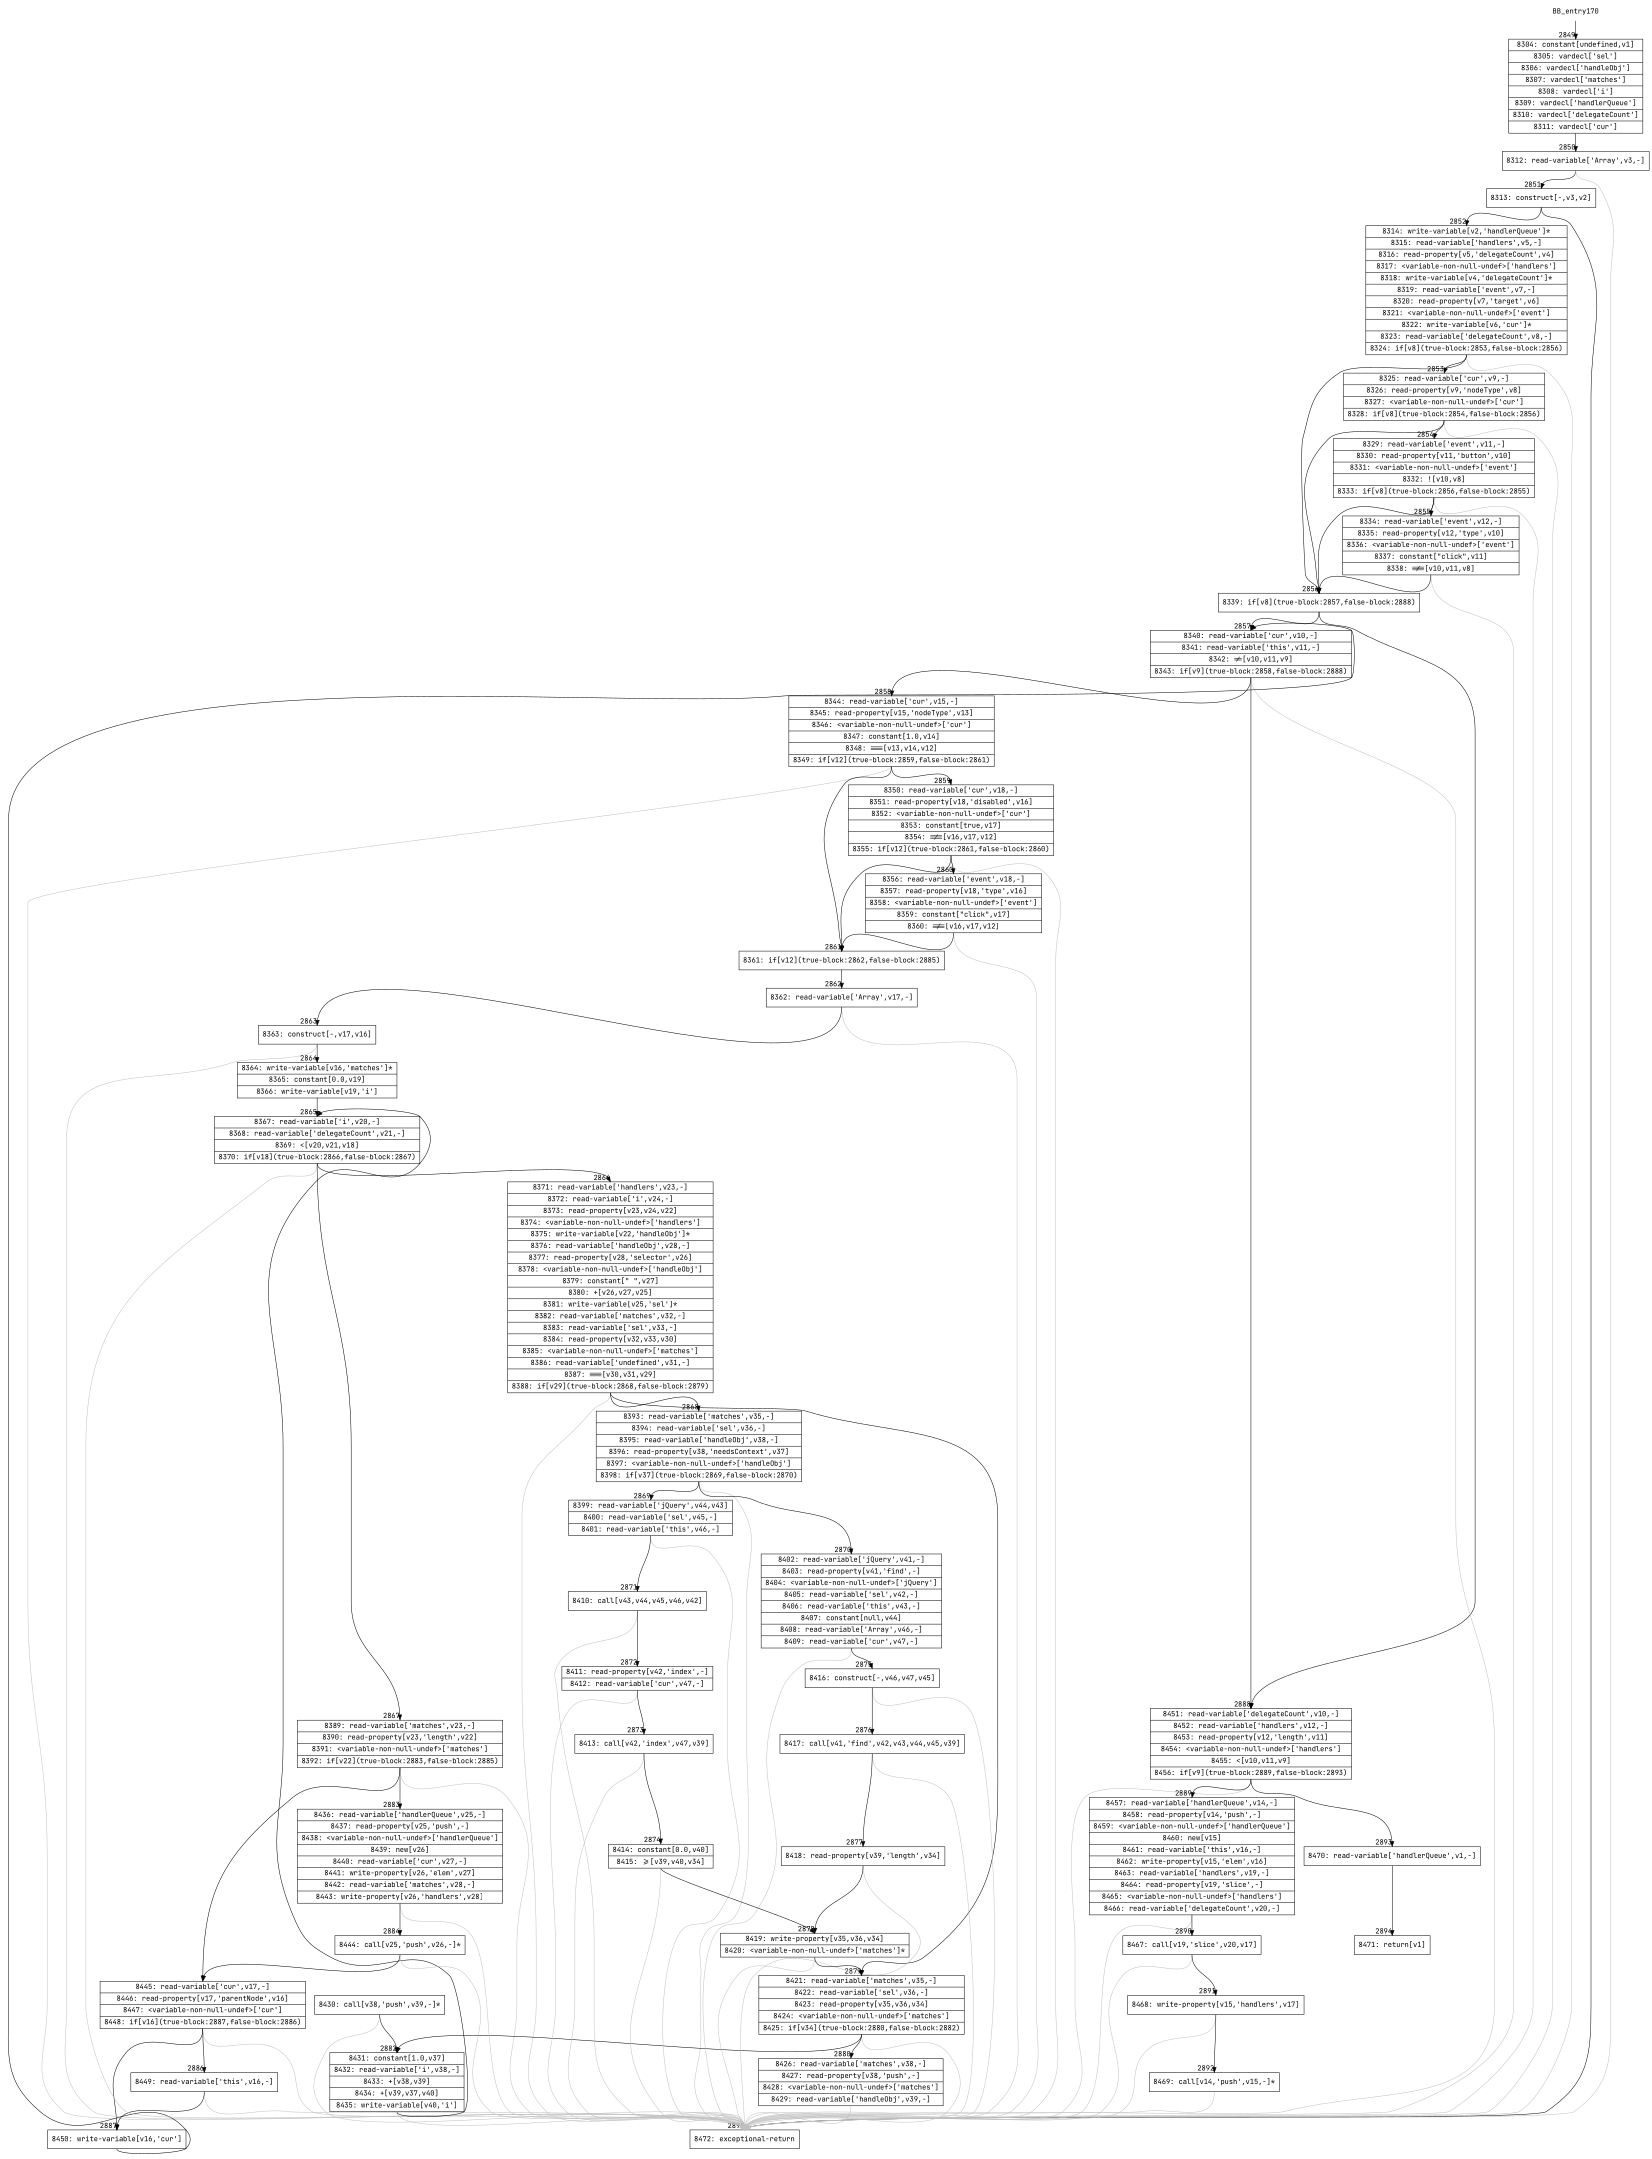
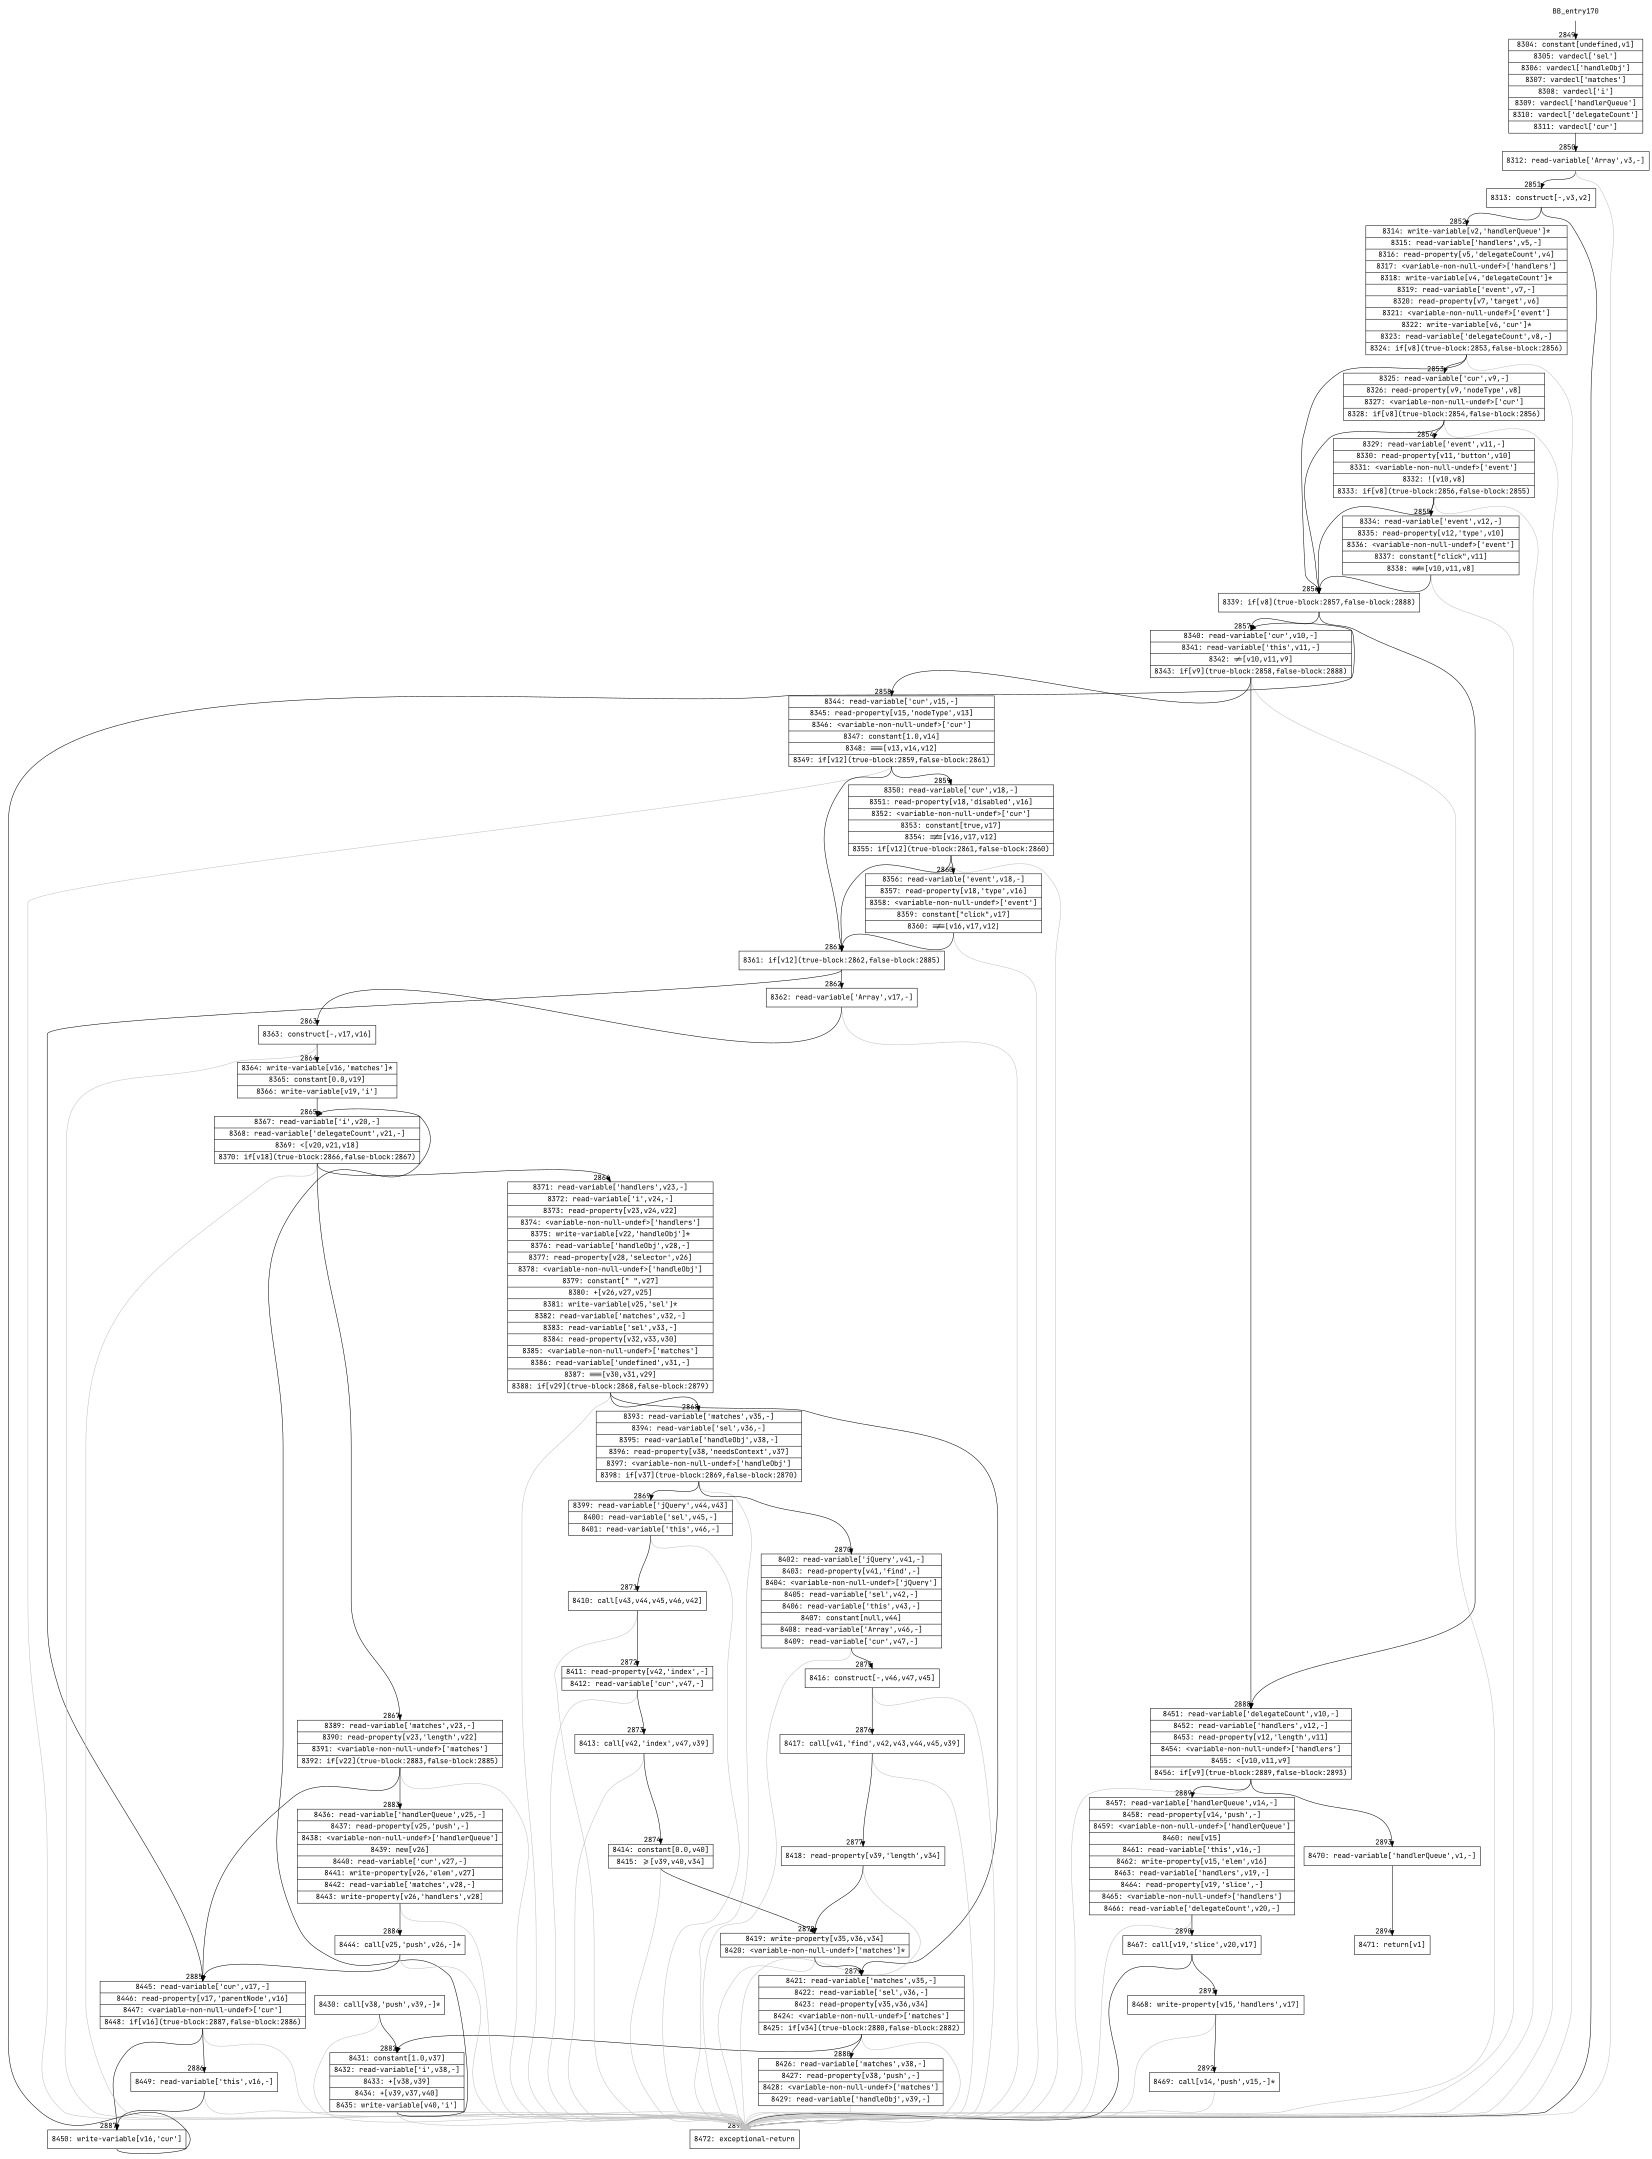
edge "8361: if[v12](true-block:2862,false-block:2885)" -> "8445: read-variable['cur',v17,-]": added
edge "8467: call[v19,'slice',v20,v17]" -> "8472: exceptional-return": color gray -> black
